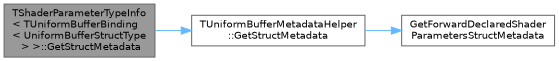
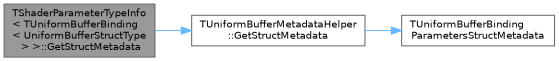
node "GetForwardDeclaredShader ParametersStructMetadata": label "GetForwardDeclaredShader ParametersStructMetadata" -> "TUniformBufferBinding ParametersStructMetadata"
